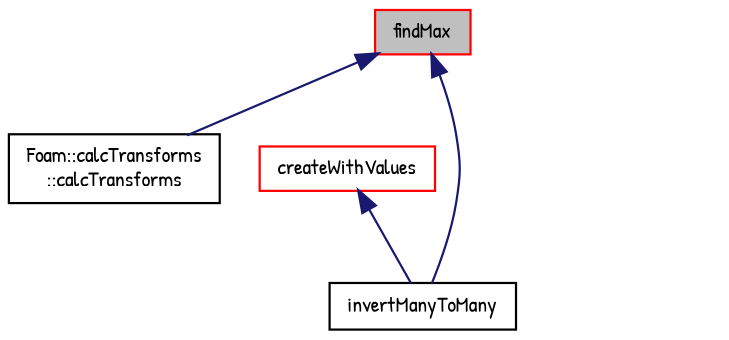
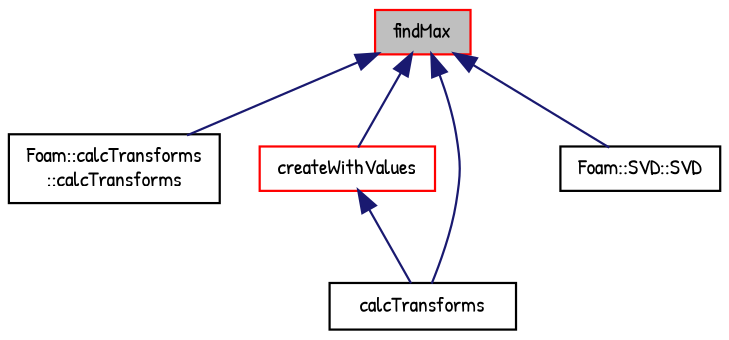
edge "createWithValues" -> "findMax": added
node "Foam::SVD::SVD": added
node "invertManyToMany": label "invertManyToMany" -> "calcTransforms"
